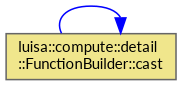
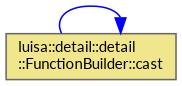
node "luisa::compute::detail ::FunctionBuilder::cast": label "luisa::compute::detail ::FunctionBuilder::cast" -> "luisa::detail::detail ::FunctionBuilder::cast"
